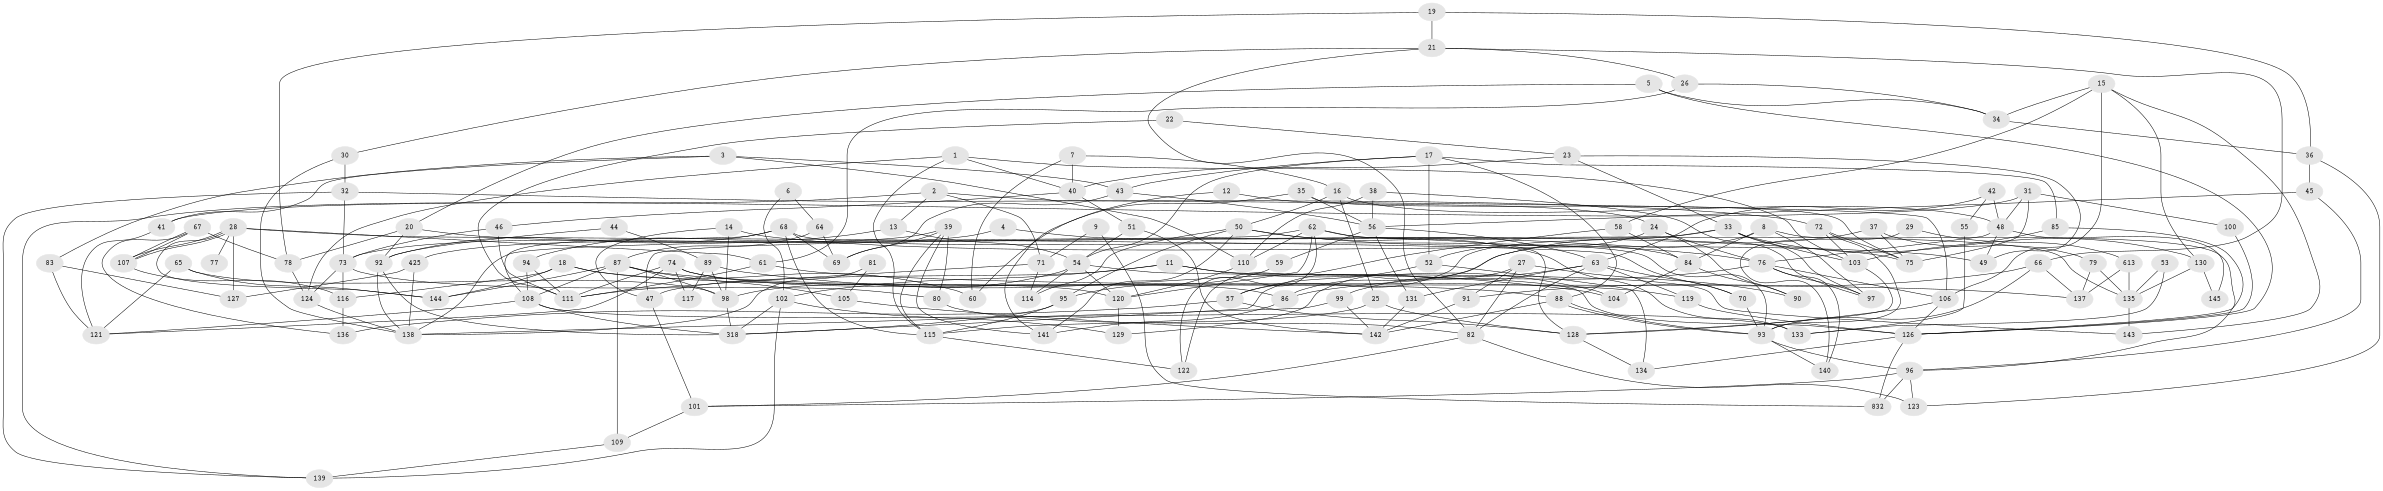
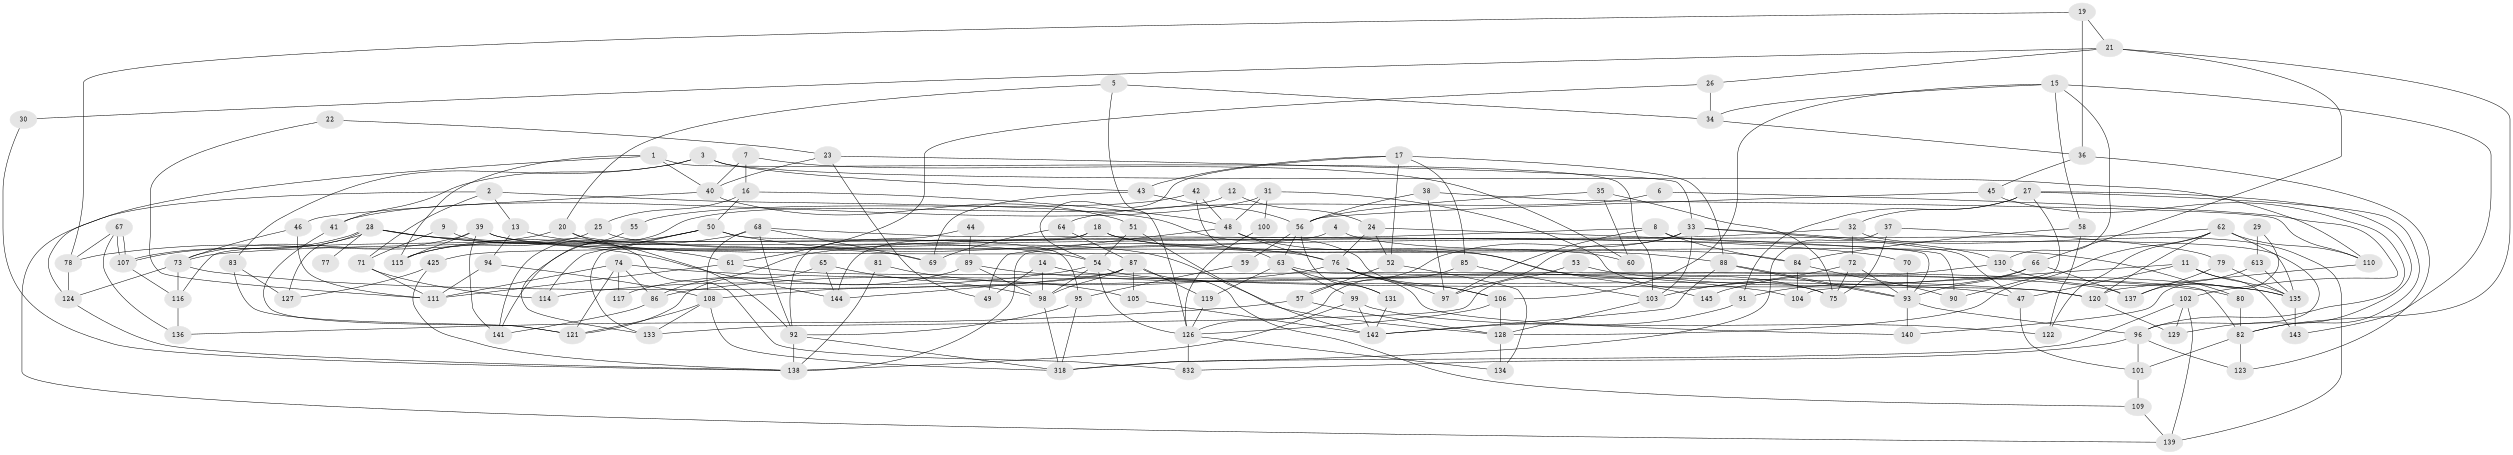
edge "30" -- "32": now "27" -- "32"
edge "63" -- "70": removed
edge "11" -- "102": now "11" -- "135"
edge "95" -- "115": now "95" -- "92"
edge "115" -- "122": now "99" -- "122"
